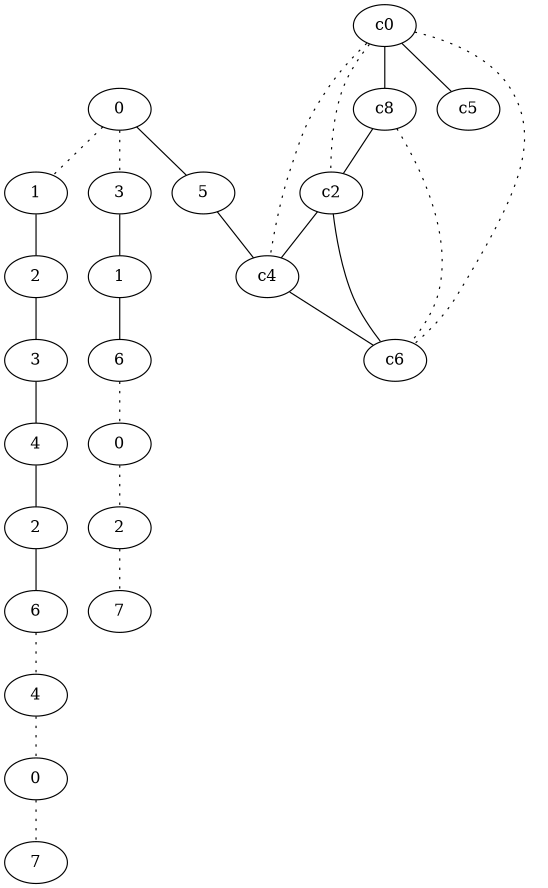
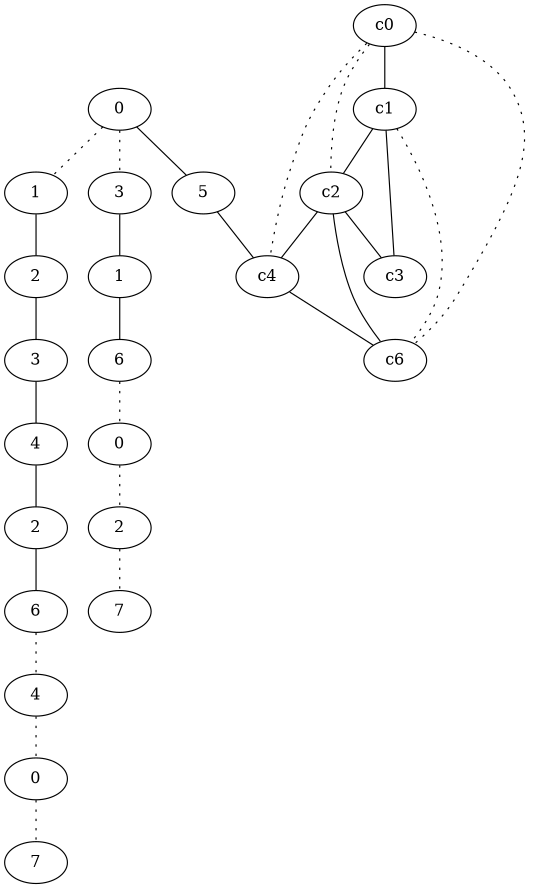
node "c8": label "c8" -> "c1"
node "c5": removed
node "c3": added
